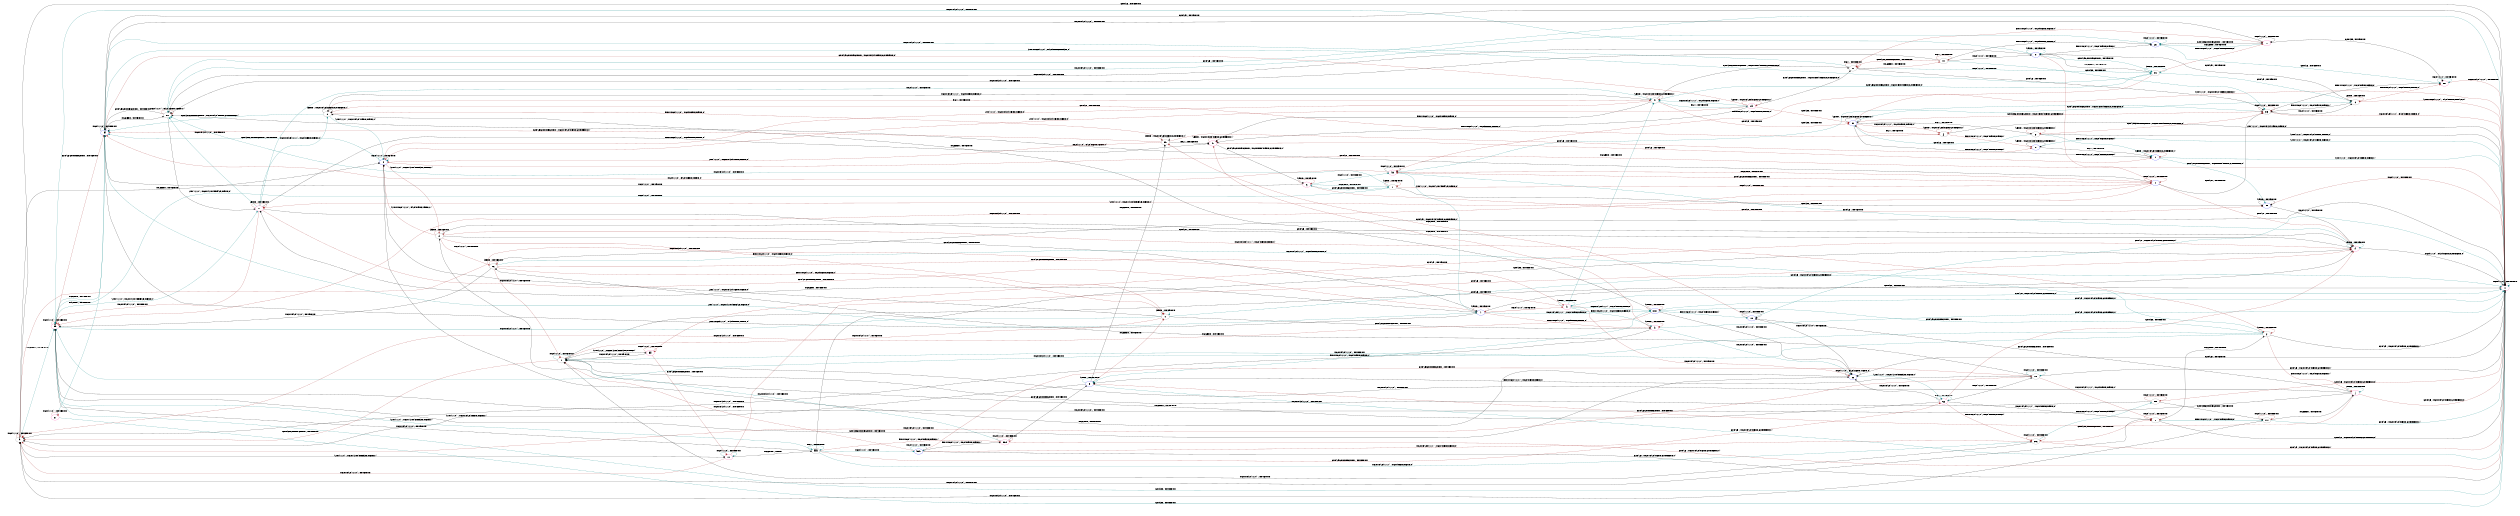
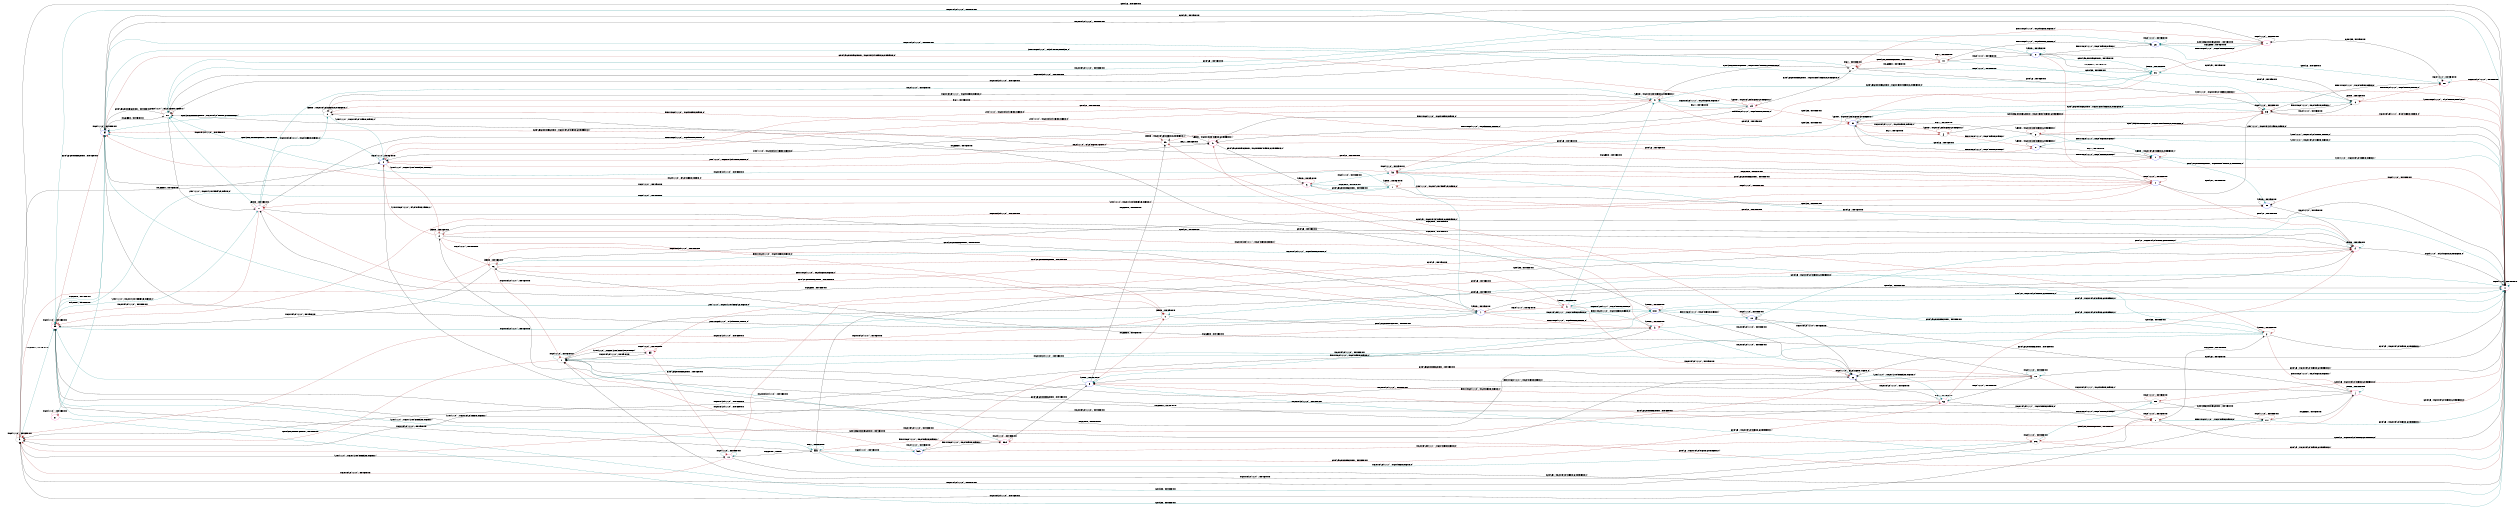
edge "hh" -> "ff": label "SYN+ACK(V,V,0) / RST(NEXT,FRESH,0)" -> "SYN+ACK(V,V,0) / RST(ZERO,FRESH,0)"
edge "s" -> "ii": now "b" -> "ii"
edge "qq" -> "ccc": now "qq" -> "e"
edge "bbb" -> "w": now "zz" -> "w"
